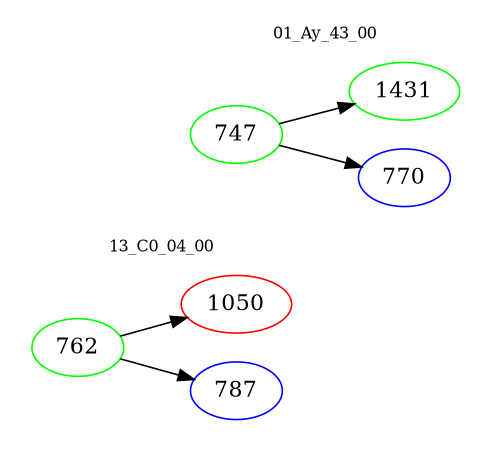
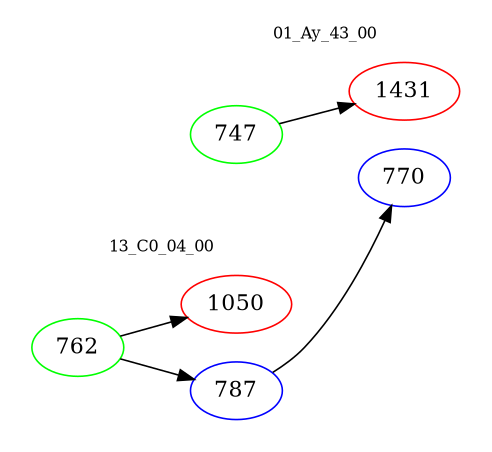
node "1431": color green -> red
edge "747" -> "770": now "787" -> "770"
